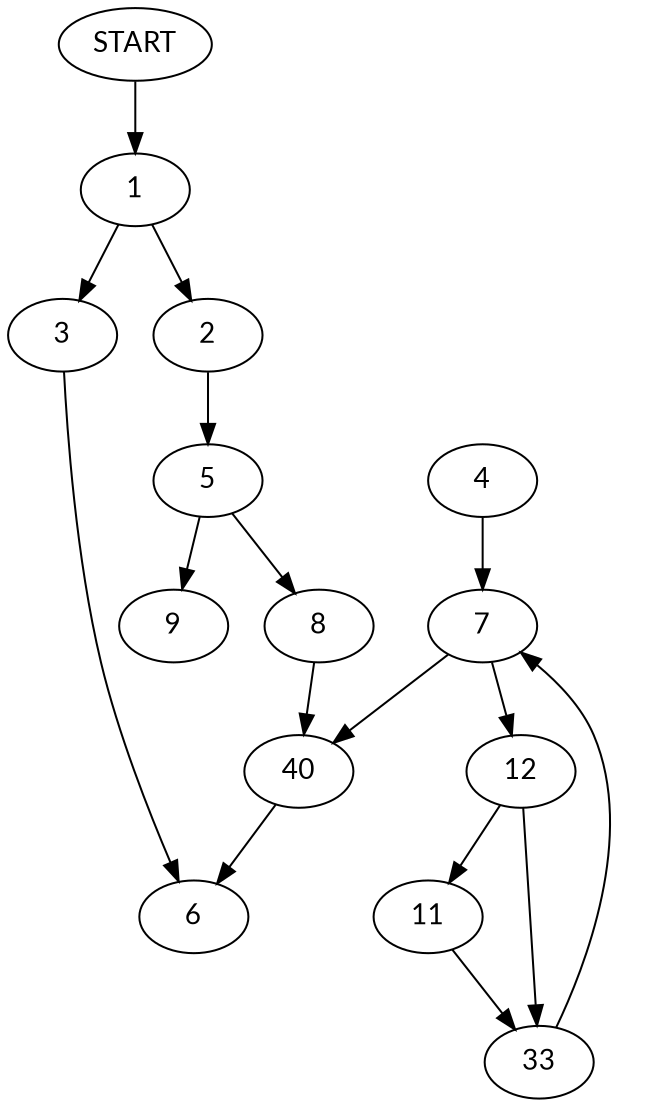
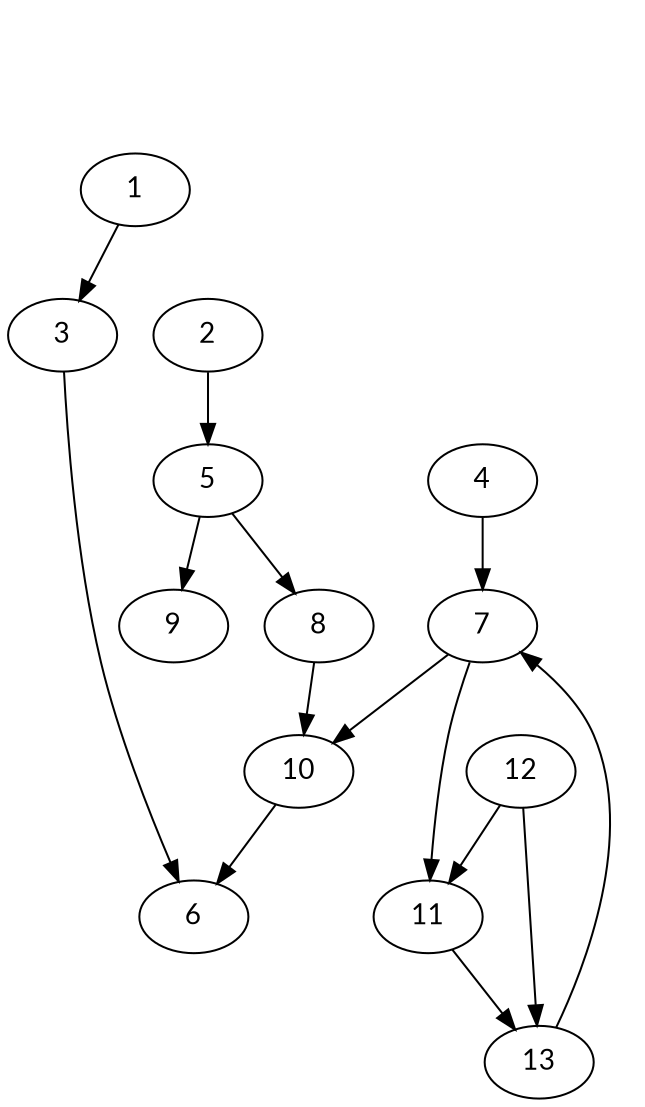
node "START": removed
edge "1" -> "2": removed
edge "7" -> "12": now "7" -> "11"
node "40": label "40" -> "10"
node "33": label "33" -> "13"
